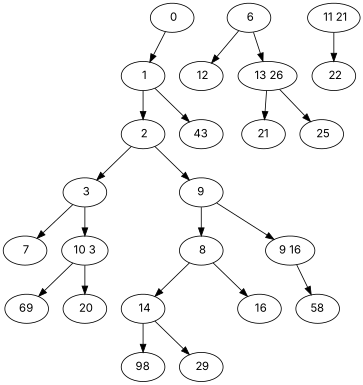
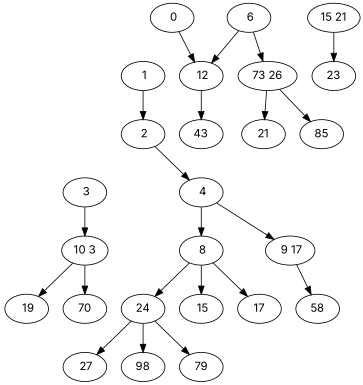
node "11 21": label "11 21" -> "15 21"
edge "0" -> "1": now "0" -> "12"
node "13 26": label "13 26" -> "73 26"
node "22": label "22" -> "23"
edge "1" -> "43": now "12" -> "43"
node "25": label "25" -> "85"
edge "2" -> "3": removed
node "9": label "9" -> "4"
node "7": removed
node "9 16": label "9 16" -> "9 17"
node "69": label "69" -> "19"
node "20": label "20" -> "70"
node "14": label "14" -> "24"
node "15": added
node "16": label "16" -> "17"
node "27": added
node "29": label "29" -> "79"
